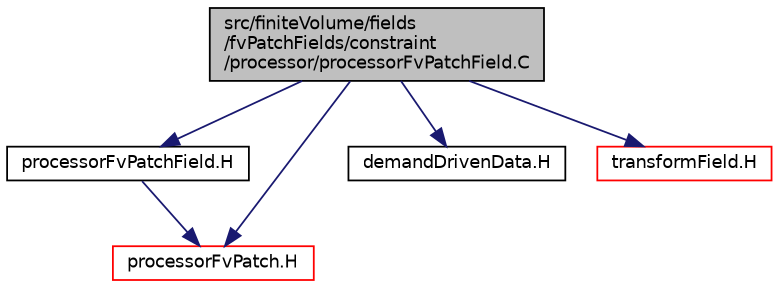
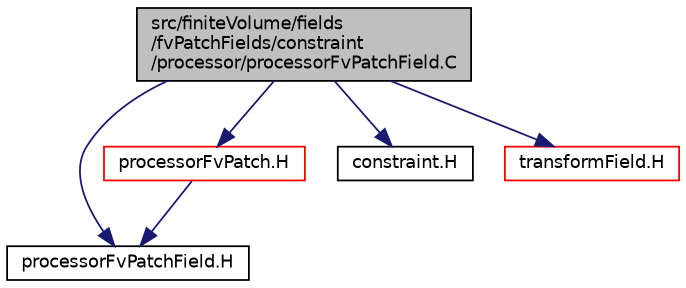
node "demandDrivenData.H": label "demandDrivenData.H" -> "constraint.H"
edge "processorFvPatchField.H" -> "processorFvPatch.H": reversed
